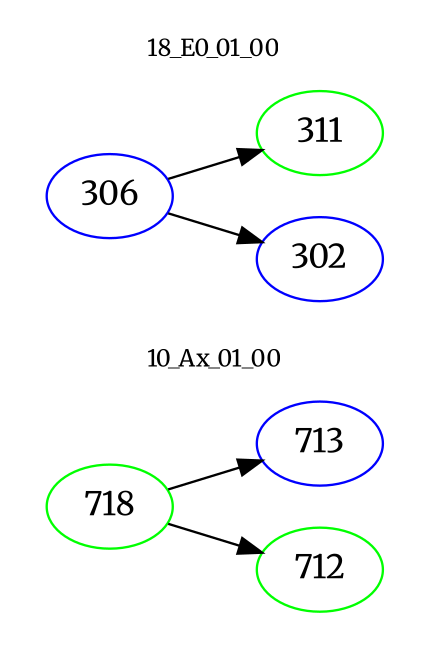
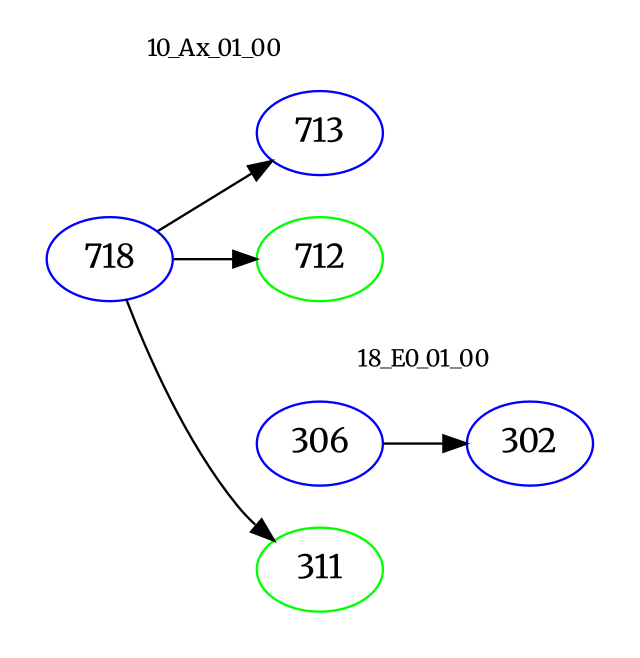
edge "306" -> "311": now "718" -> "311"
node "718": color green -> blue
